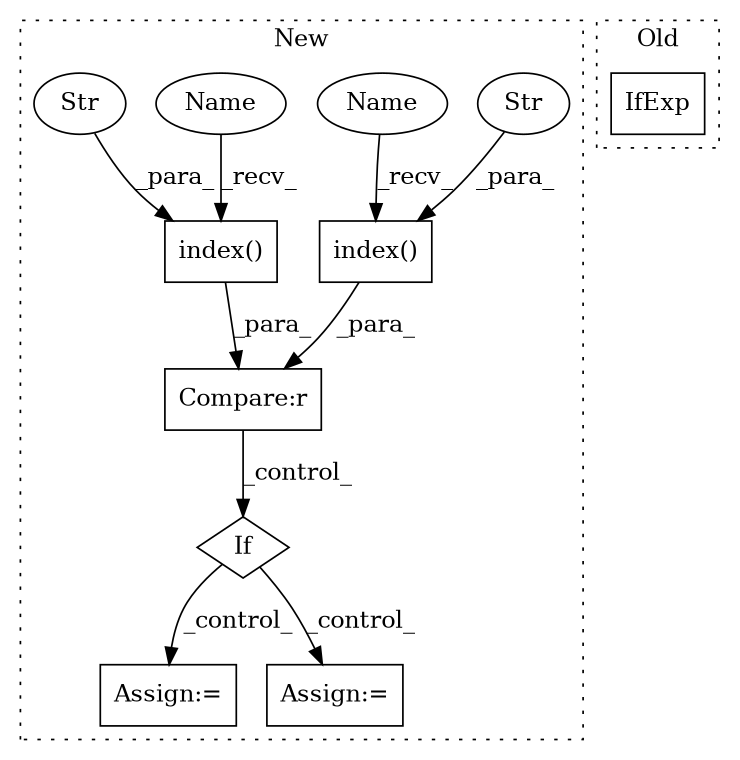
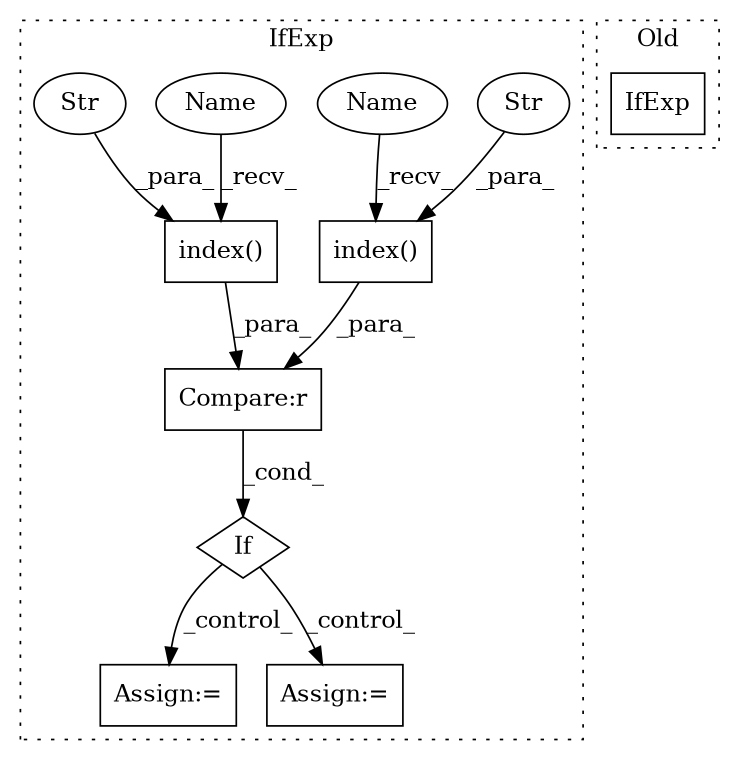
cluster "New": label "New" -> "IfExp"
edge "Compare:r" -> "If": label "_control_" -> "_cond_"
